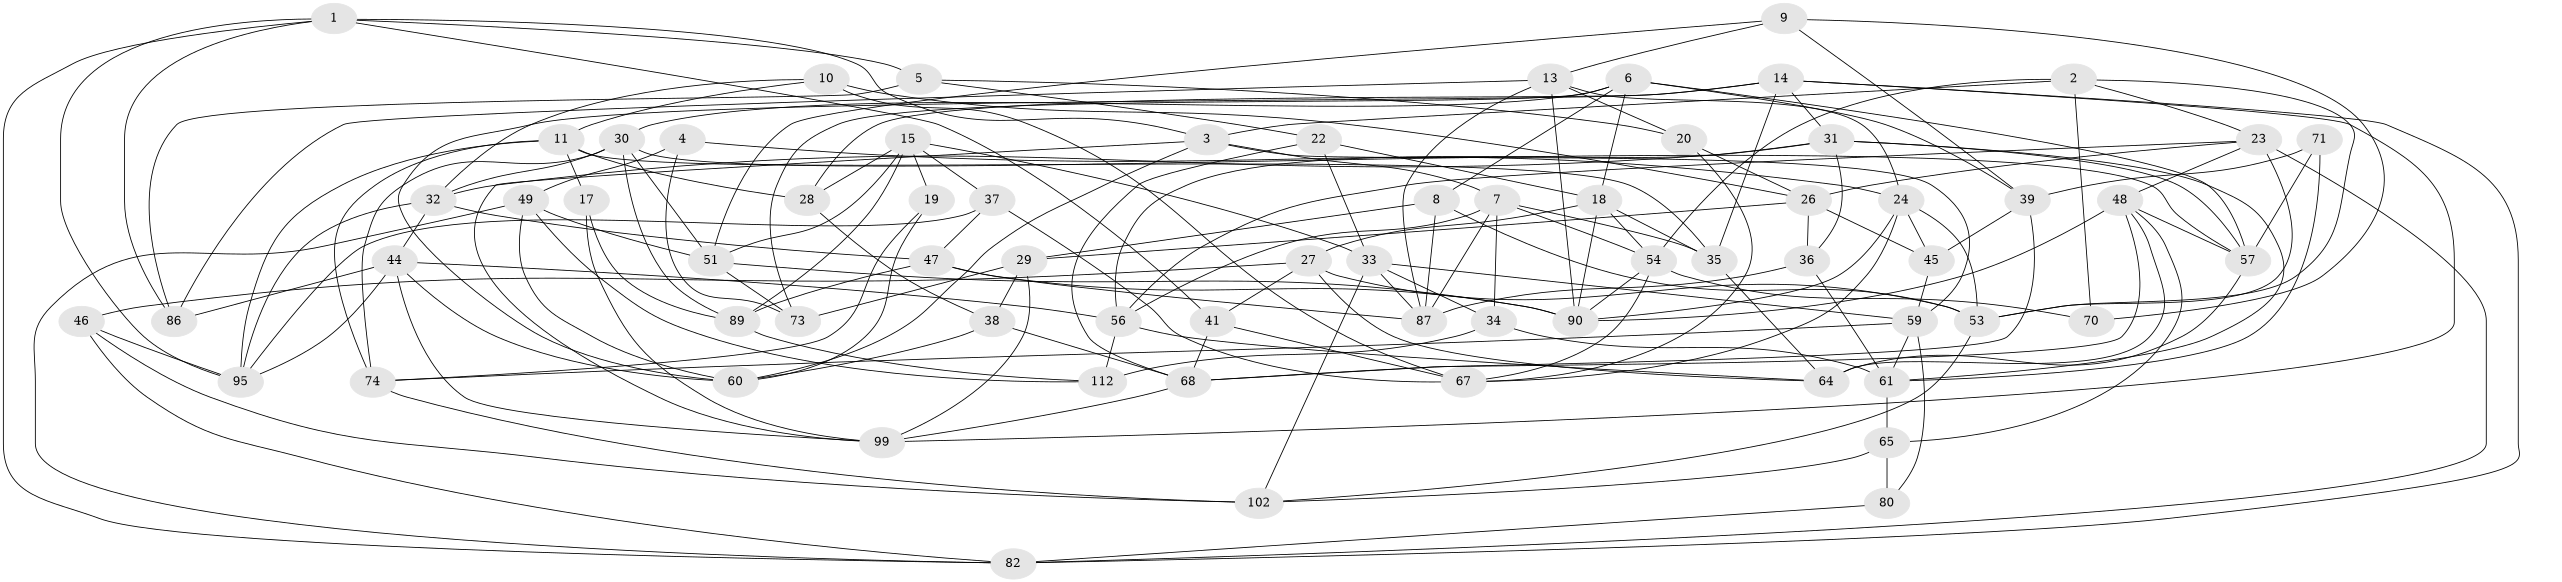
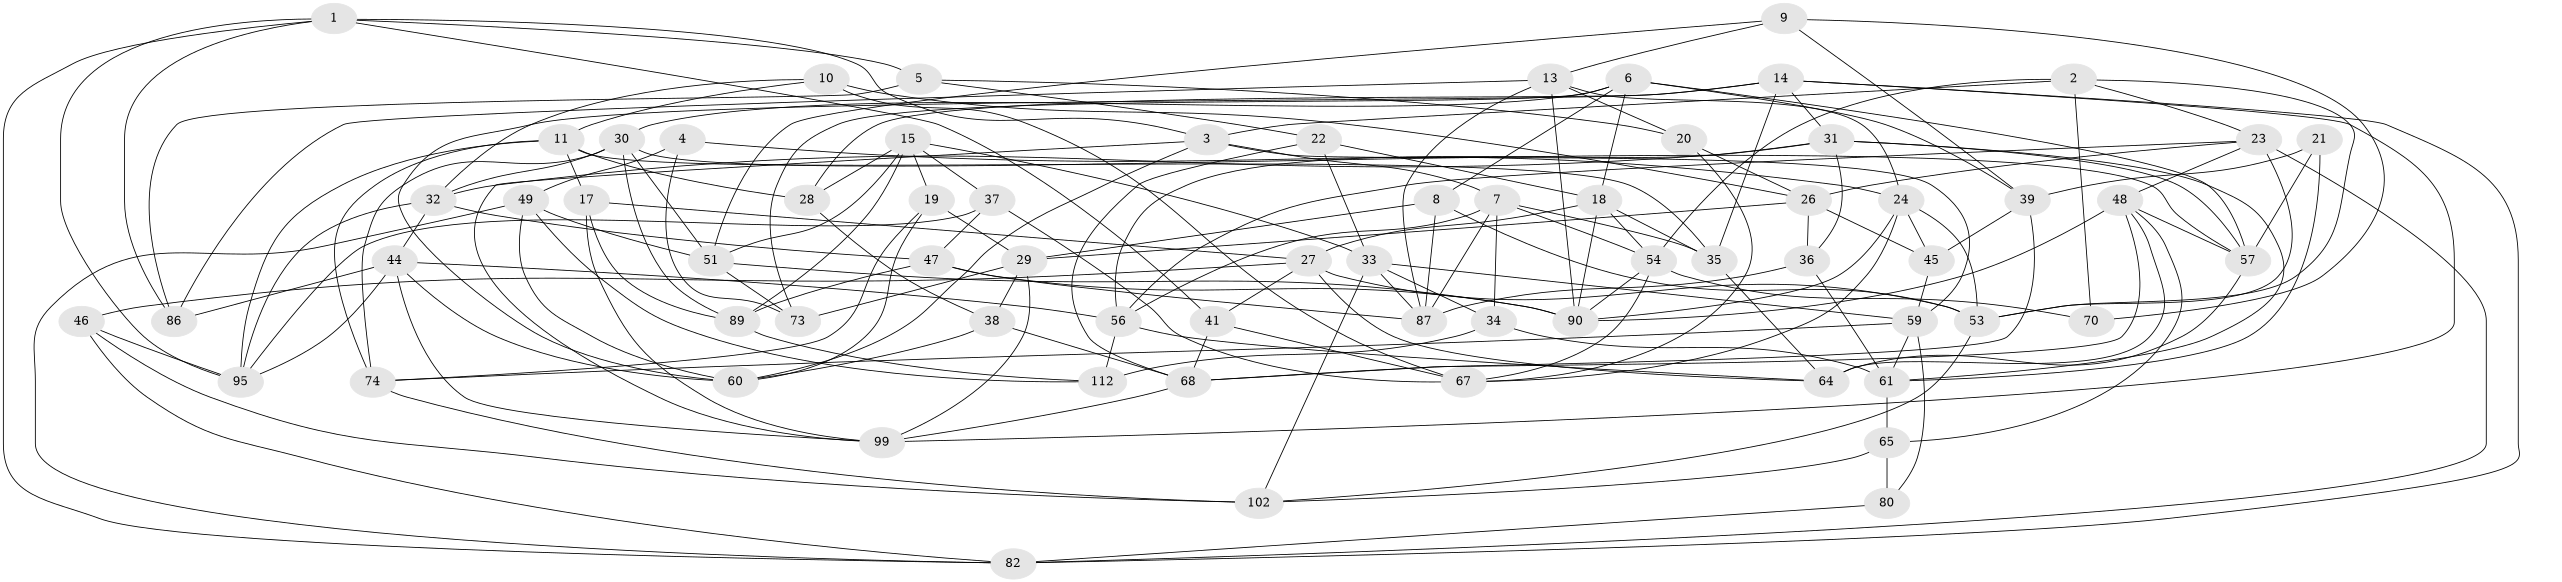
node "71": label "71" -> "21"
edge "17" -- "27": added
edge "19" -- "29": added
